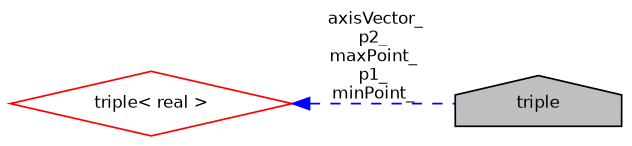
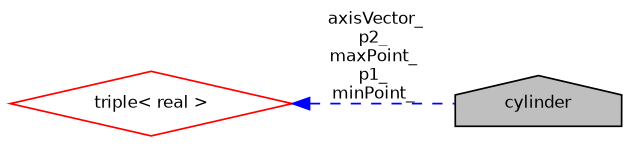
node "triple": label "triple" -> "cylinder"
